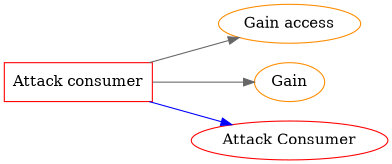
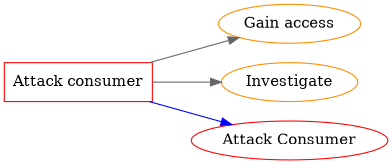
node "Gain": label "Gain" -> "Investigate"
